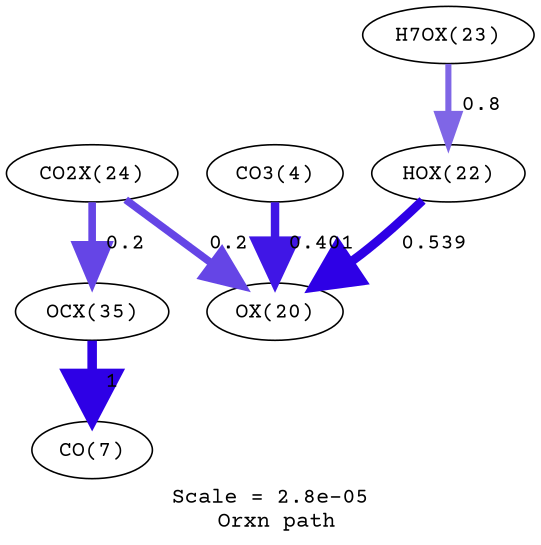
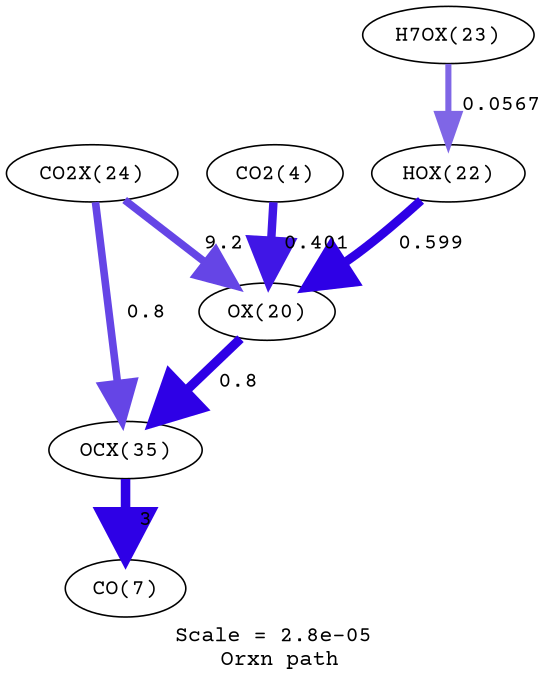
edge "H7OX(23)" -> "HOX(22)": label " 0.8" -> " 0.0567"
node "CO3(4)": label "CO3(4)" -> "CO2(4)"
edge "CO2X(24)" -> "OCX(35)": label " 0.2" -> " 0.8"
edge "CO2X(24)" -> "OX(20)": label " 0.2" -> " 9.2"
edge "HOX(22)" -> "OX(20)": label " 0.539" -> " 0.599"
edge "OX(20)" -> "OCX(35)": added, label "0.8"
edge "OCX(35)" -> "CO(7)": label " 1" -> " 3"
